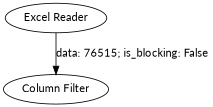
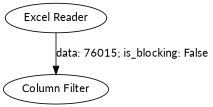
edge "Excel Reader" -> "Column Filter": label "data: 76515; is_blocking: False" -> "data: 76015; is_blocking: False"
